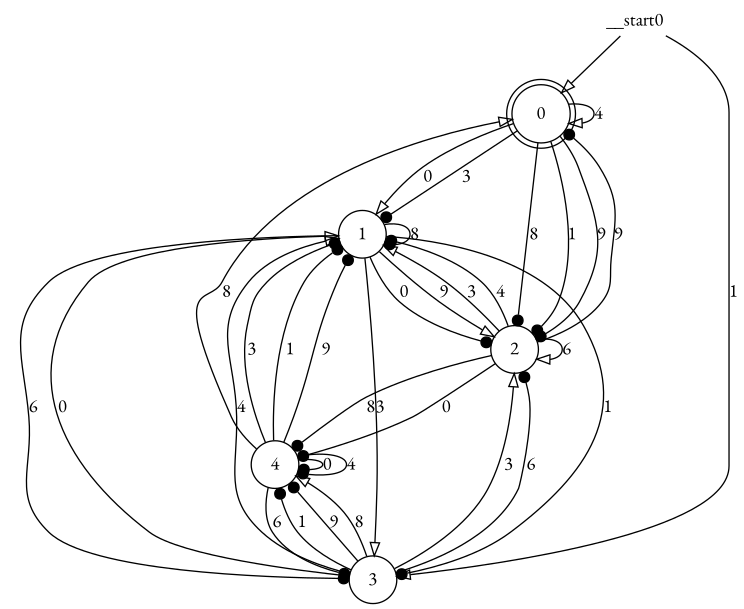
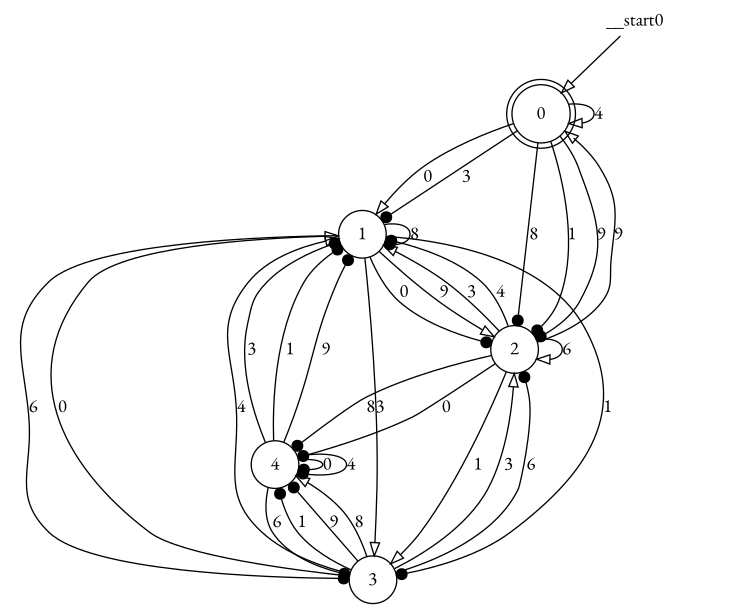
edge "4" -> "0": removed, label "8"
edge "2" -> "0": arrowhead dot -> onormal
edge "__start0" -> "3": now "2" -> "3"
